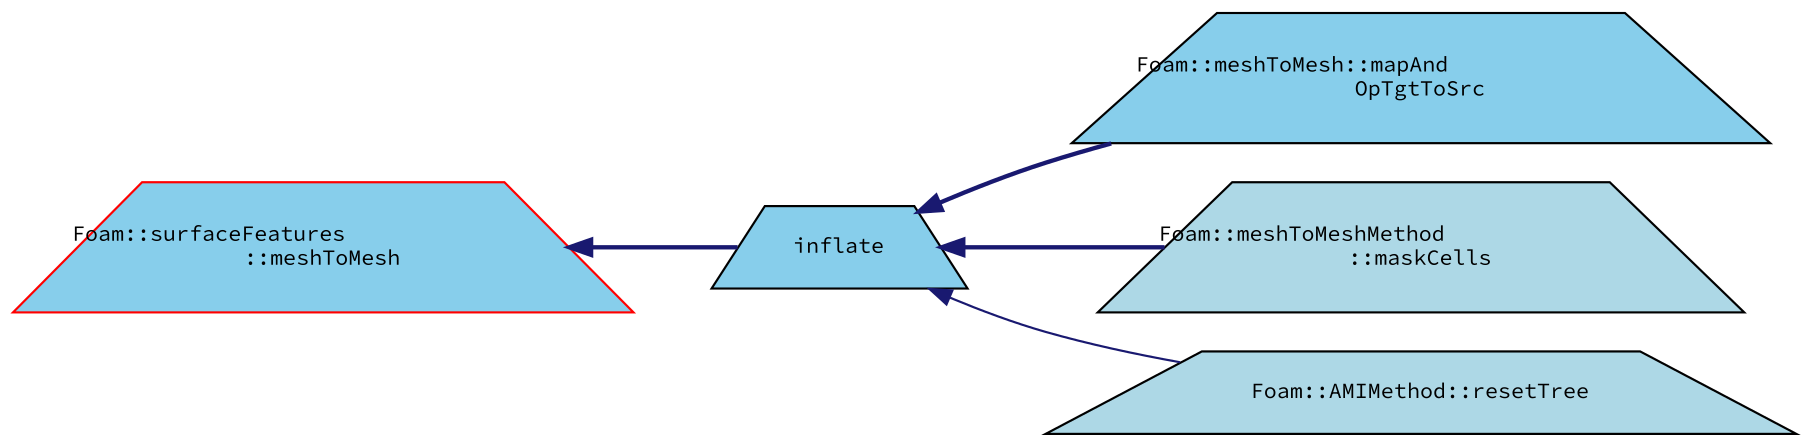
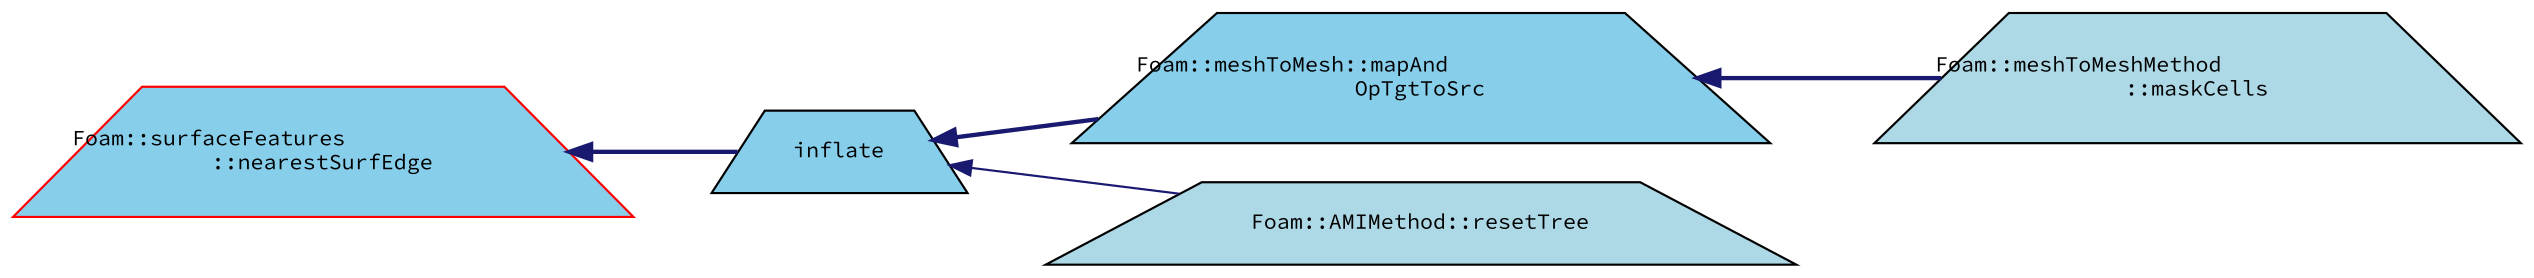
node "Foam::surfaceFeatures ::meshToMesh": label "Foam::surfaceFeatures ::meshToMesh" -> "Foam::surfaceFeatures ::nearestSurfEdge"
edge "Foam::meshToMeshMethod ::maskCells" -> "inflate": now "Foam::meshToMeshMethod ::maskCells" -> "Foam::meshToMesh::mapAnd OpTgtToSrc"
